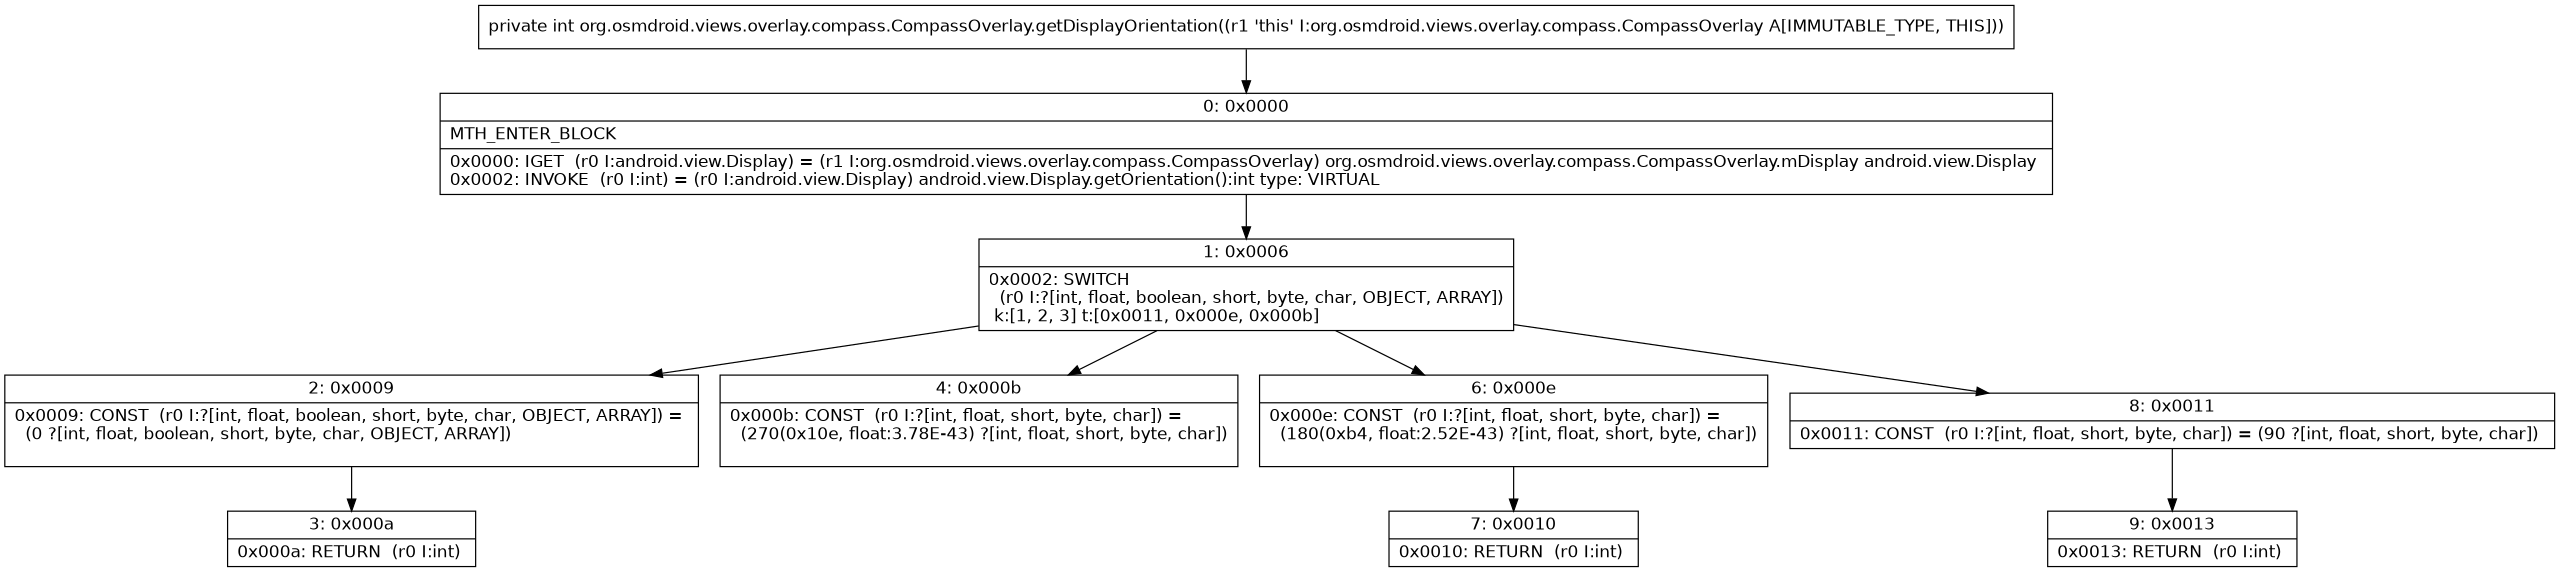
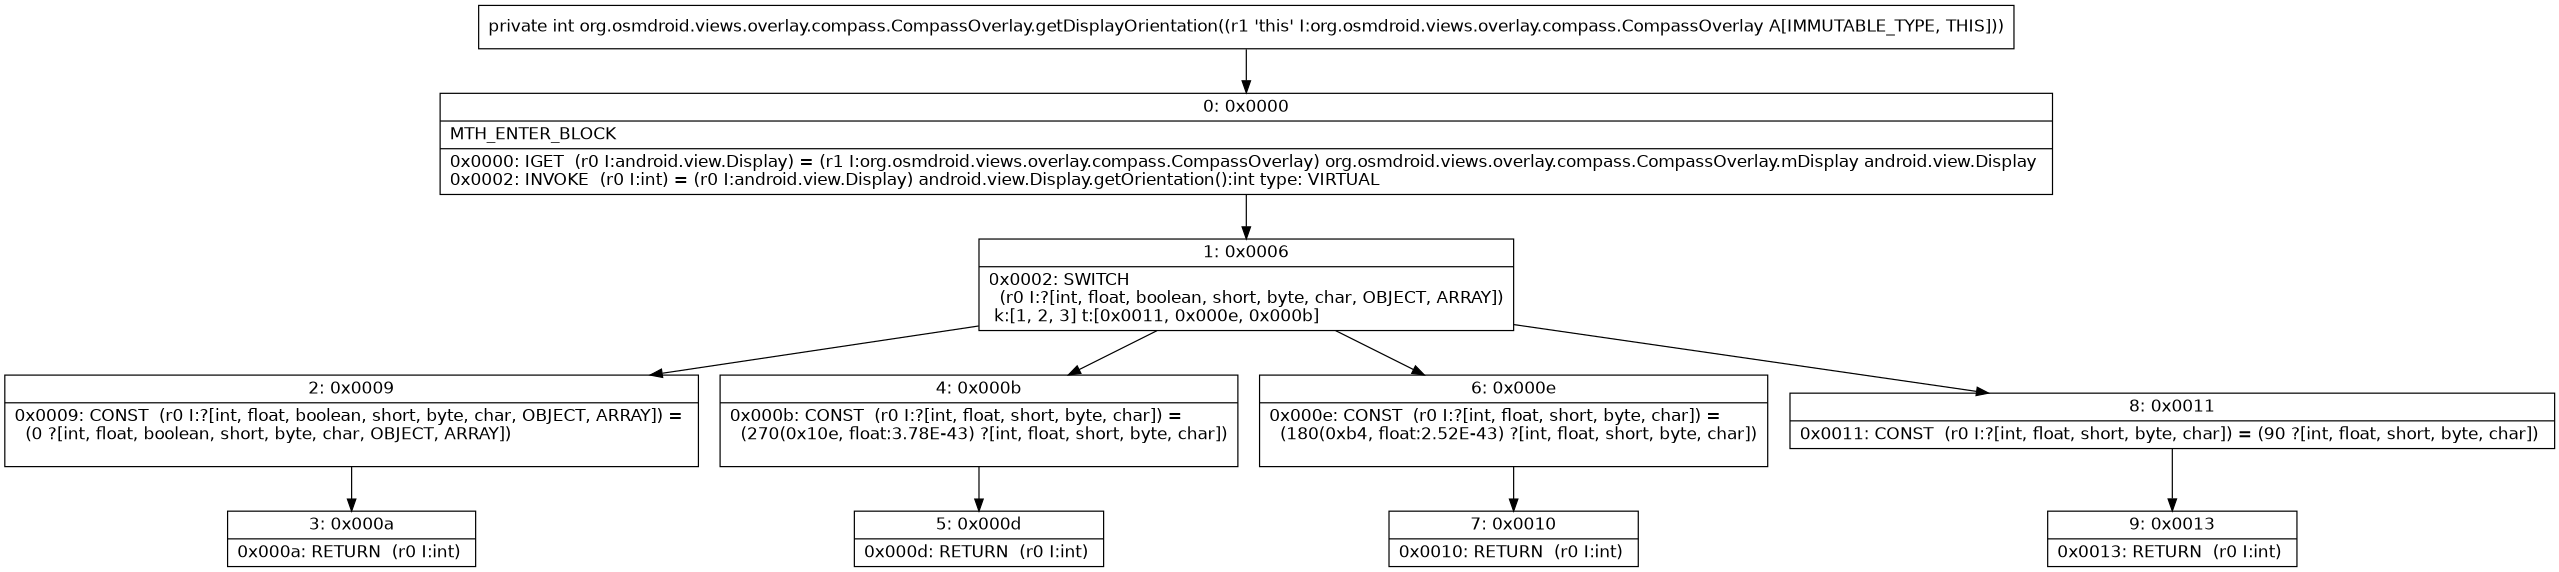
node "5: 0x000d": added
